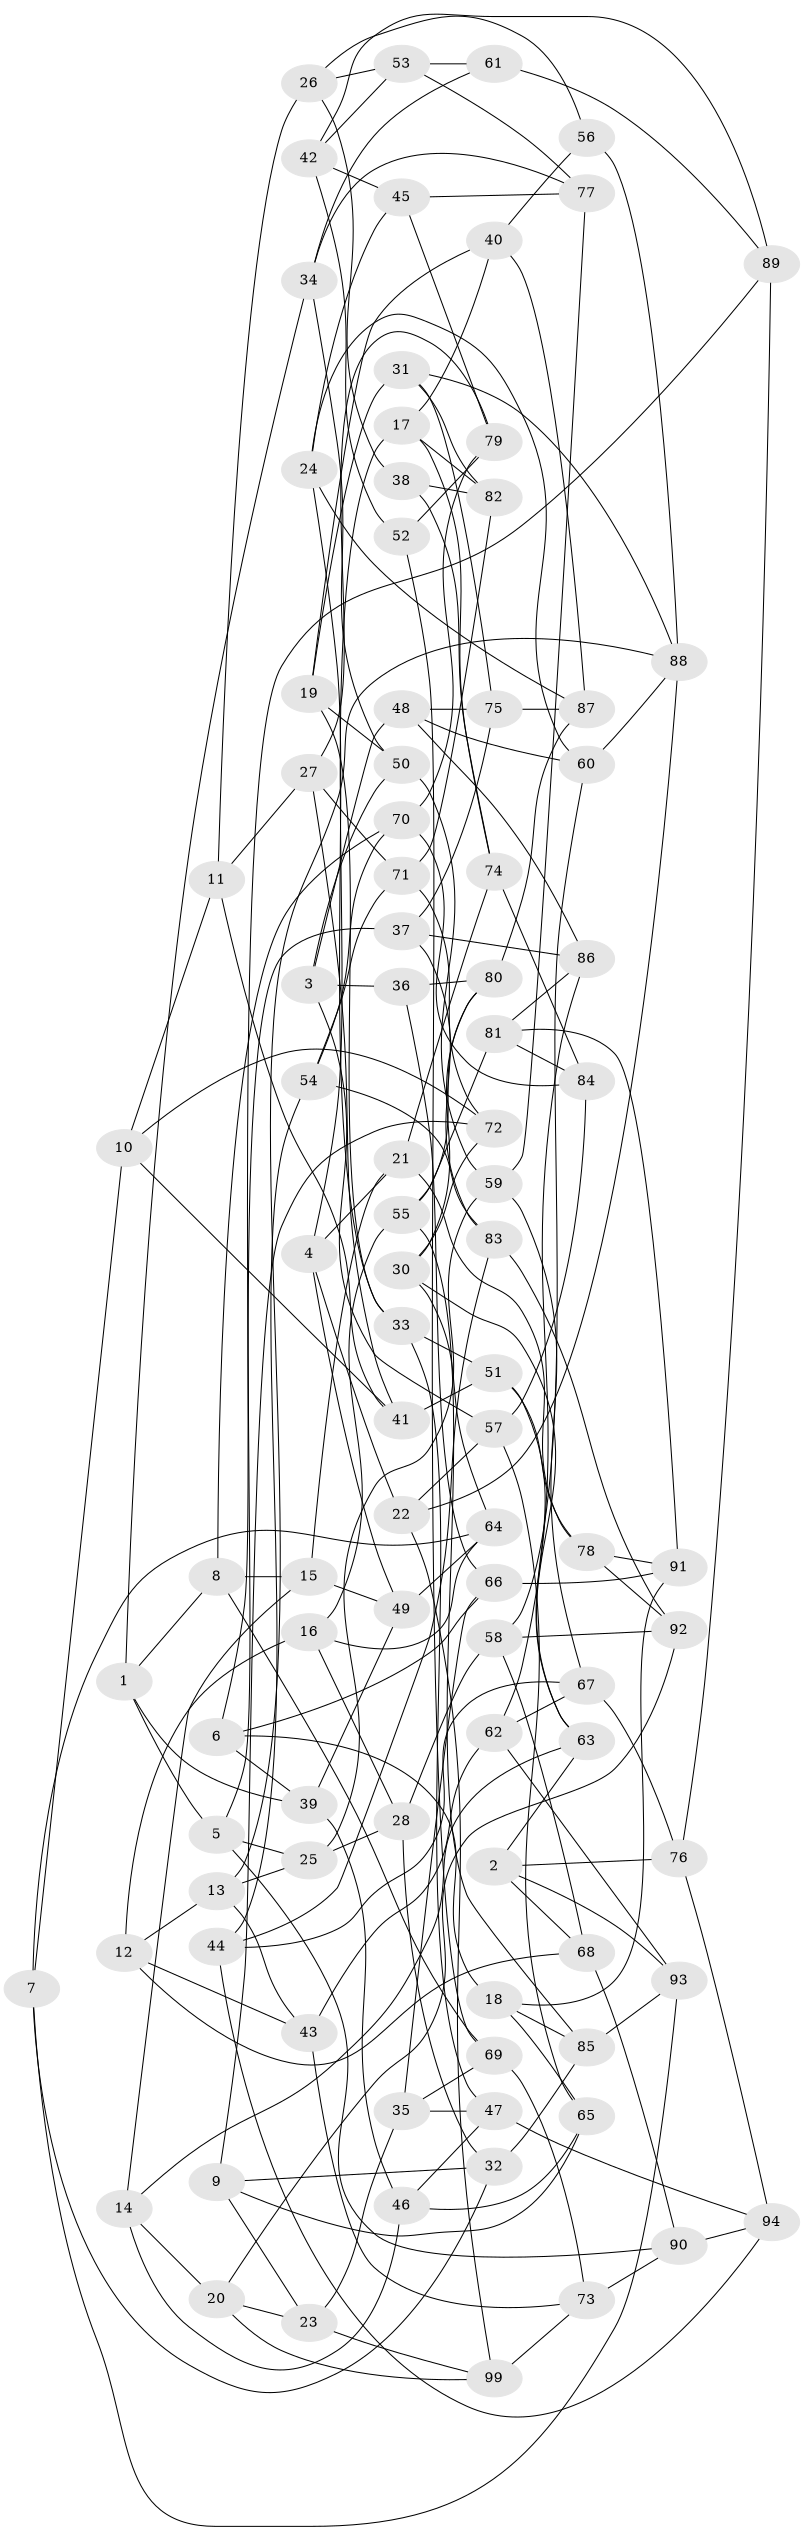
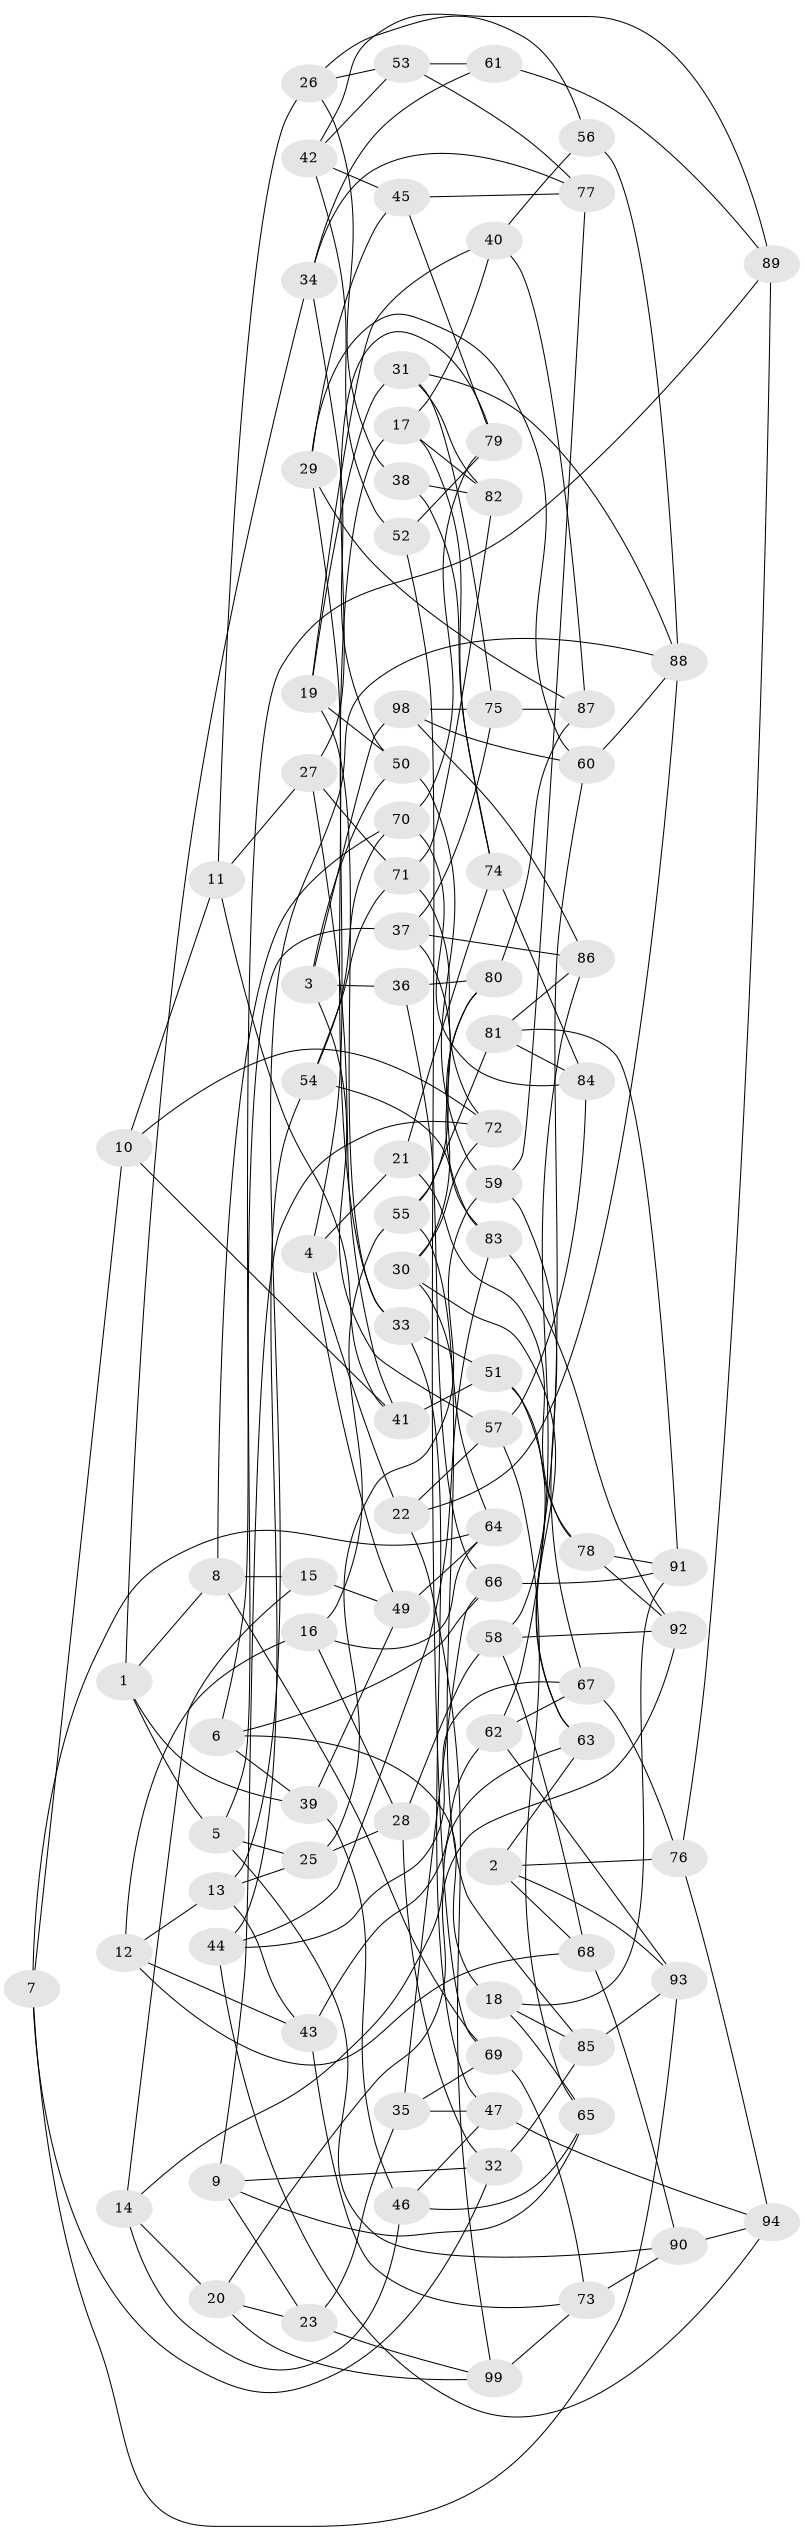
node "24": label "24" -> "29"
node "48": label "48" -> "98"
edge "21" -- "15": removed
